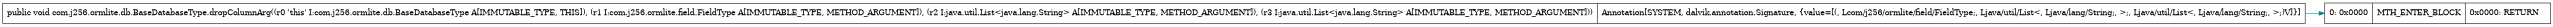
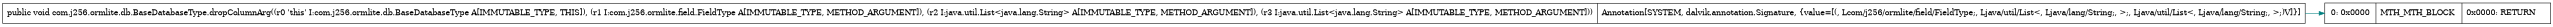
node "0: 0x0000": text "MTH_ENTER_BLOCK" -> "MTH_MTH_BLOCK"
